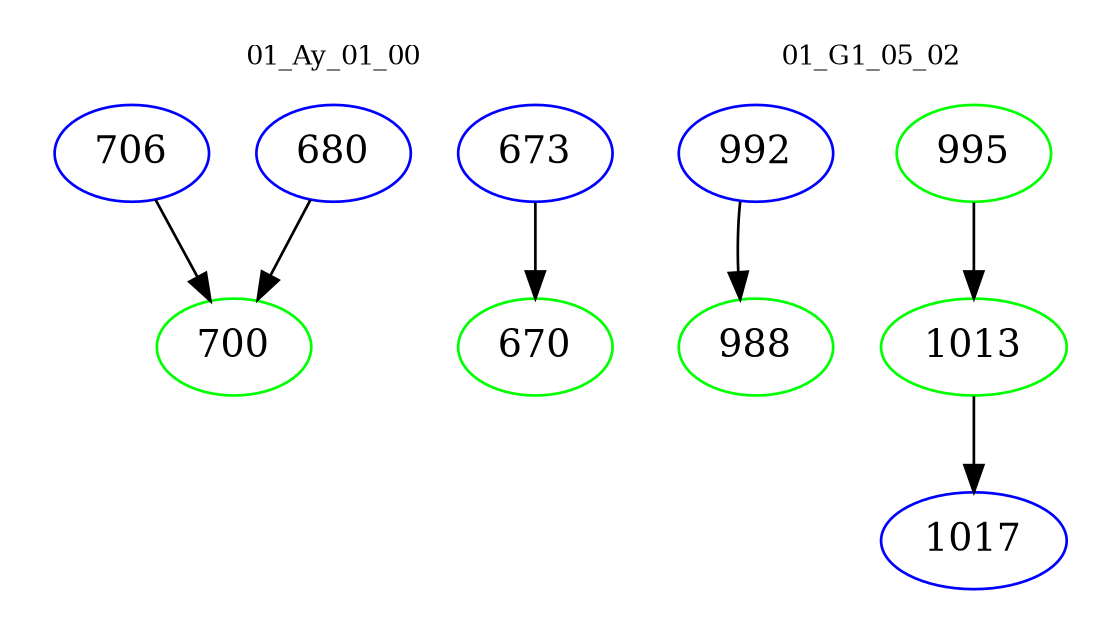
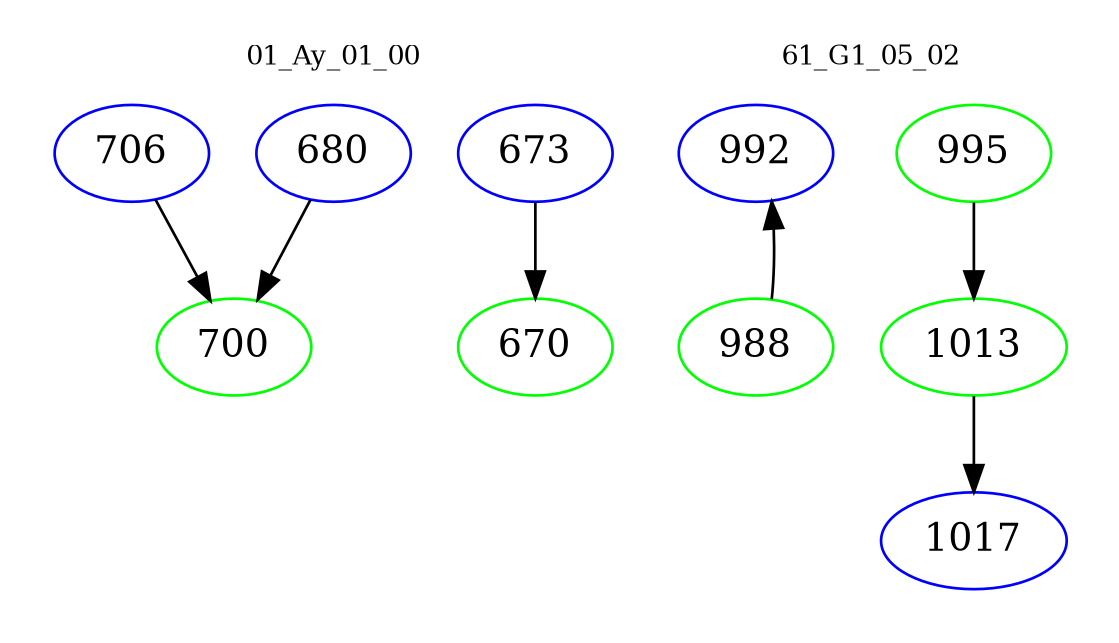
cluster "01_G1_05_02": label "01_G1_05_02" -> "61_G1_05_02"
edge "992" -> "988": reversed
